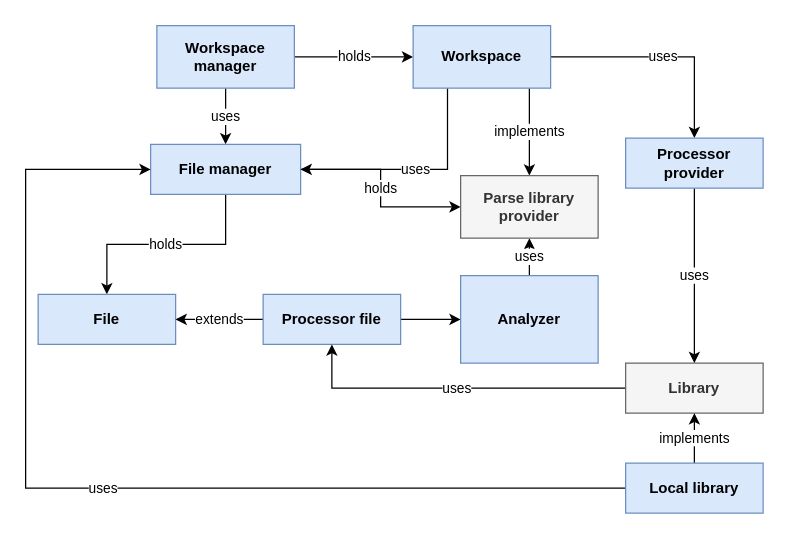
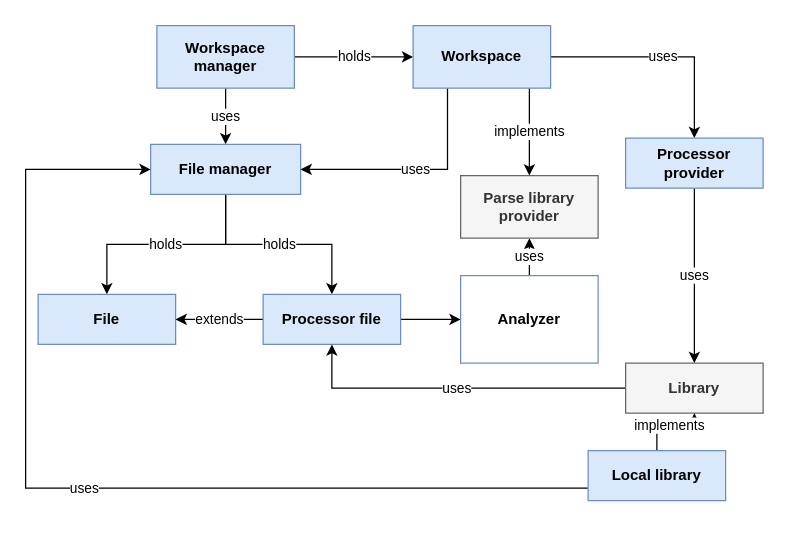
edge "File manager" -> "Parse library provider": now "File manager" -> "Processor file"
node "Analyzer": fillcolor #dae8fc -> #ffffff
node "Local library": moved (694, 488) -> (657, 476)
